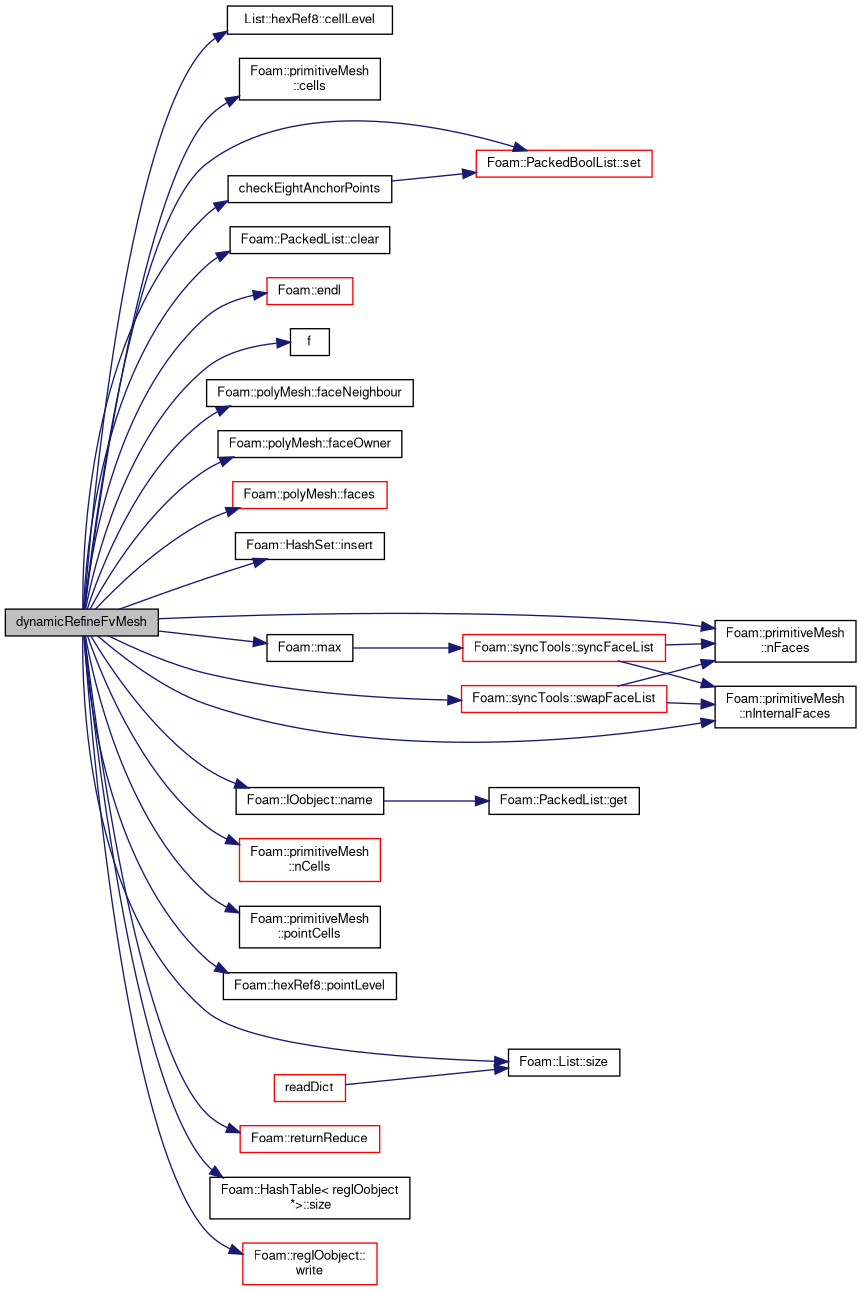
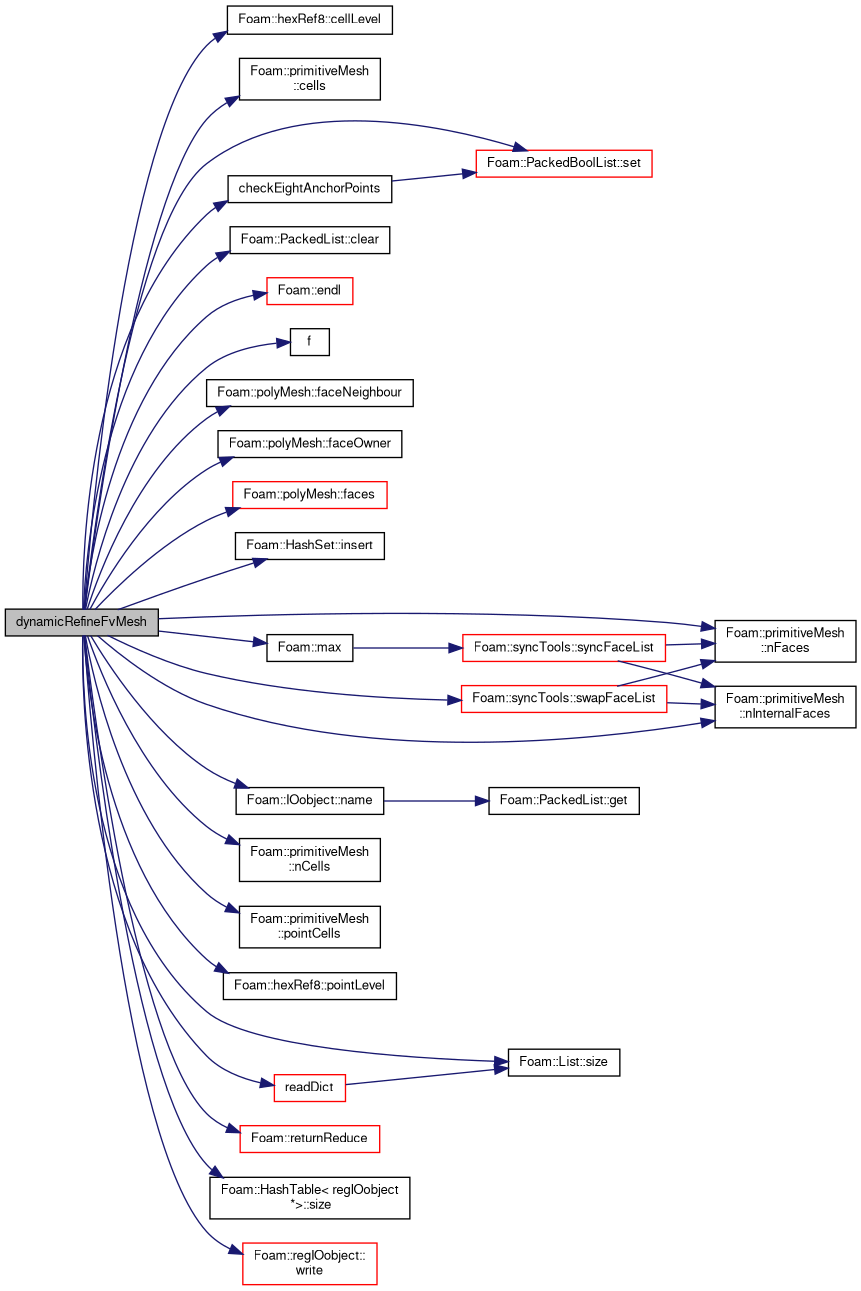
node "List::hexRef8::cellLevel": label "List::hexRef8::cellLevel" -> "Foam::hexRef8::cellLevel"
node "Foam::primitiveMesh ::nCells": color red -> black
edge "dynamicRefineFvMesh" -> "readDict": added
